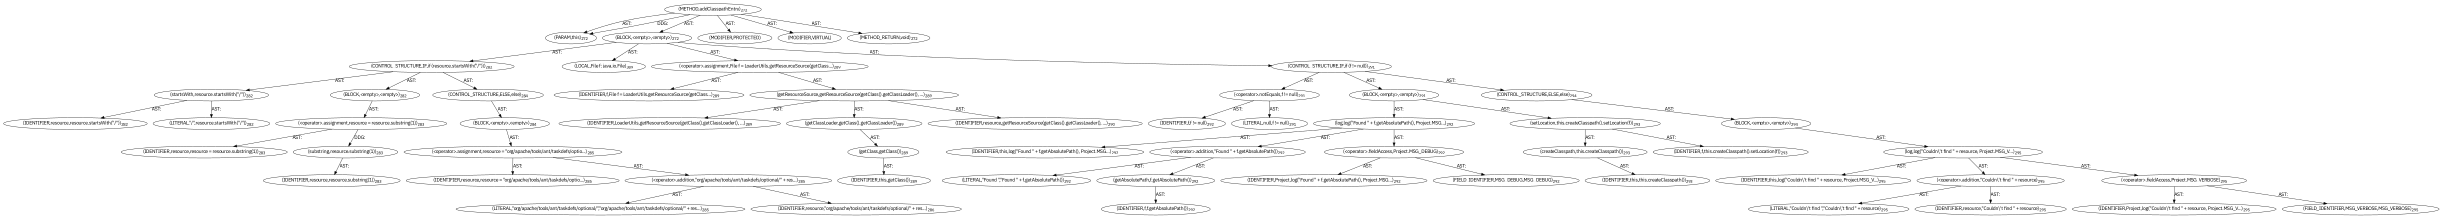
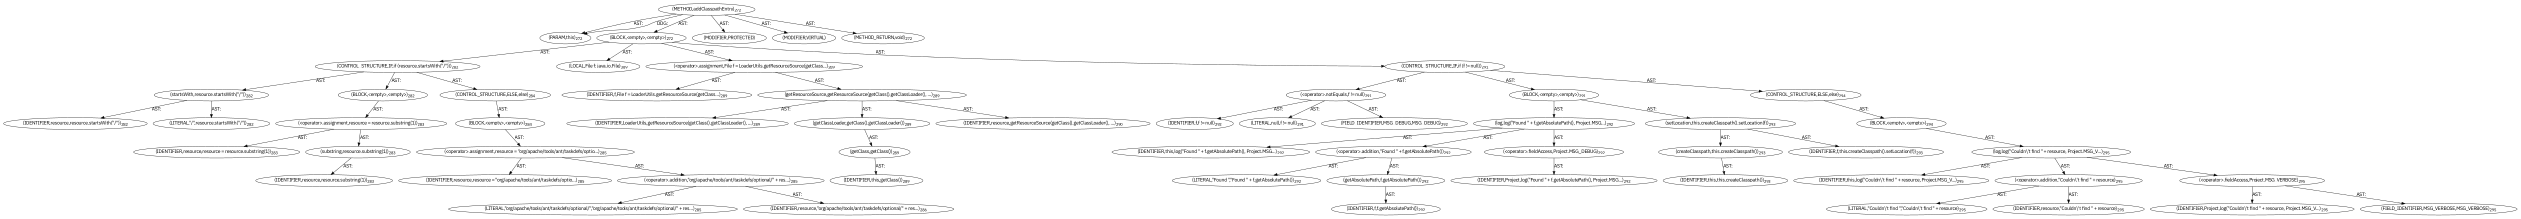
edge "(<operator>.assignment,resource = resource.substring(1))" -> "(substring,resource.substring(1))": label "DDG: " -> "AST: "
edge "(<operator>.fieldAccess,Project.MSG_DEBUG)" -> "(FIELD_IDENTIFIER,MSG_DEBUG,MSG_DEBUG)": now "(<operator>.notEquals,f != null)" -> "(FIELD_IDENTIFIER,MSG_DEBUG,MSG_DEBUG)"
